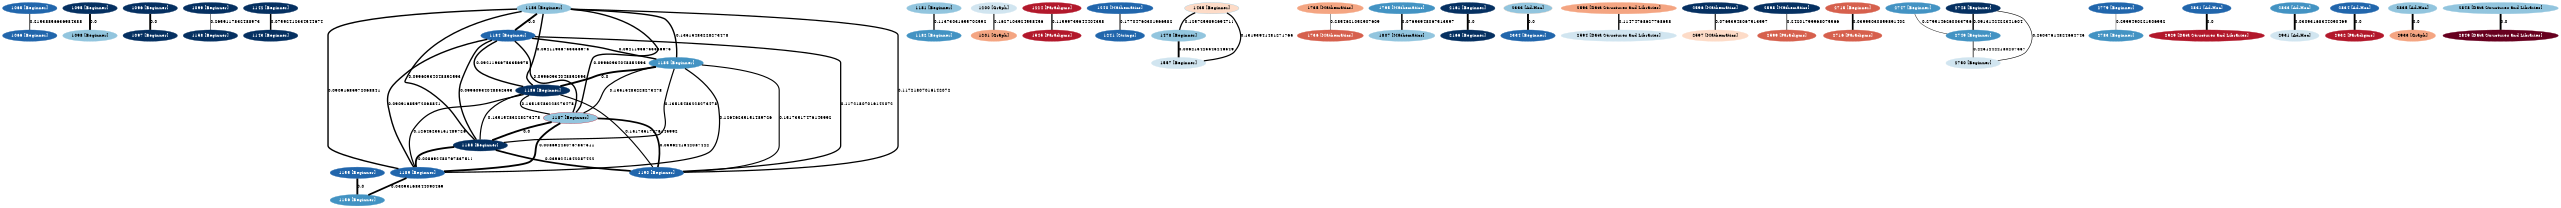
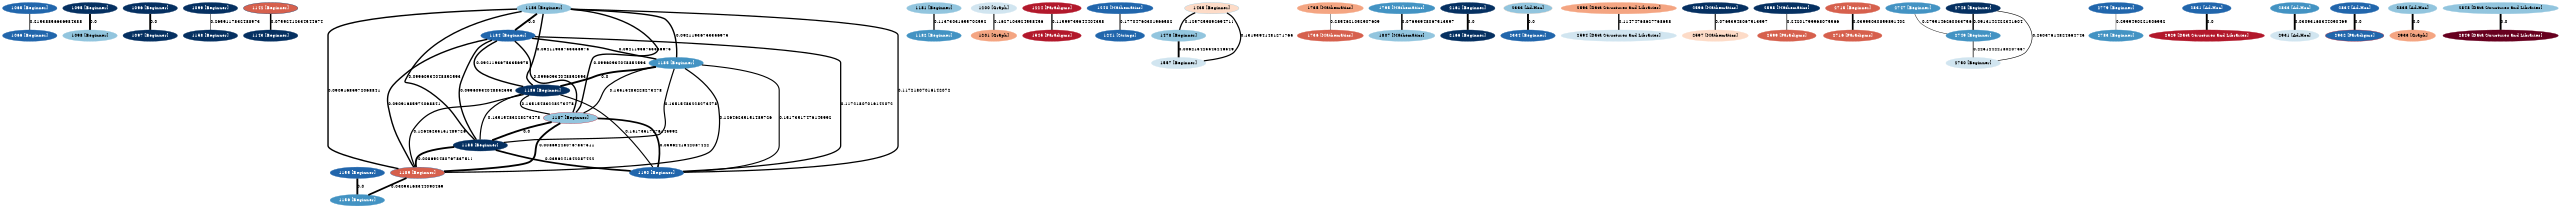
node "1142 [Beginner]": fillcolor #053061 -> #d6604d
edge "1183 [Beginner]" -- "1185 [Beginner]": label "0.13515483228273478" -> "0.09211936753356975"
node "2932 [Paradigms]": fillcolor #b2182b -> #2166ac
node "1189 [Beginner]": fillcolor #2166ac -> #d6604d
